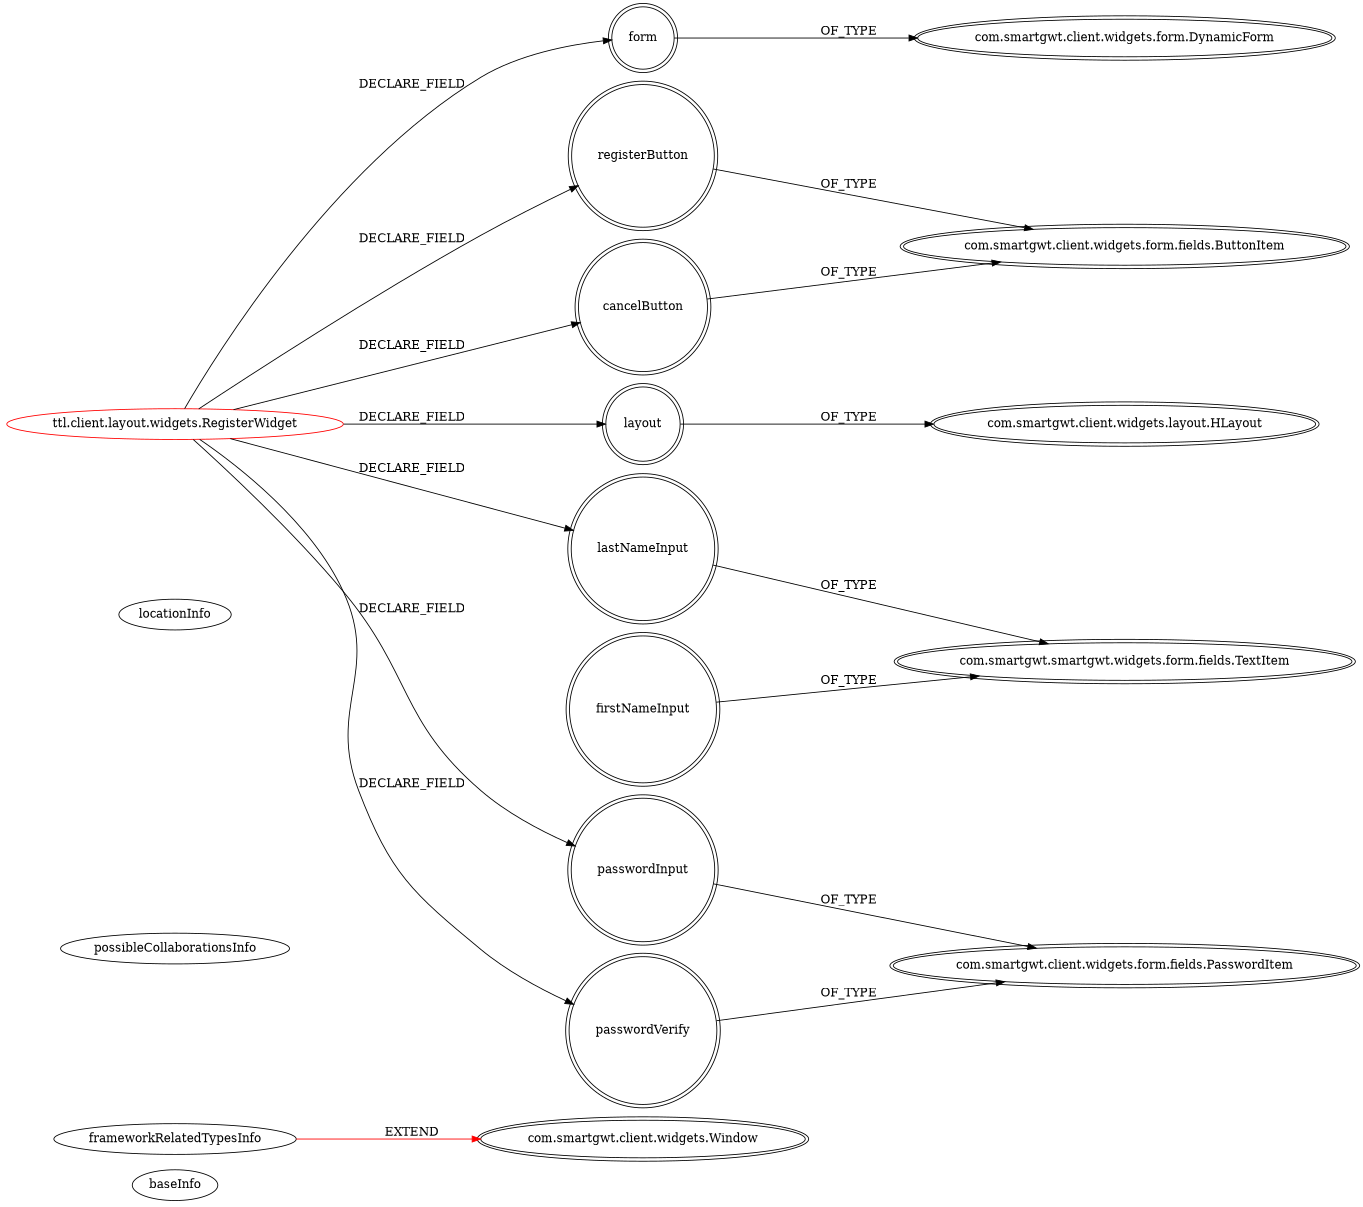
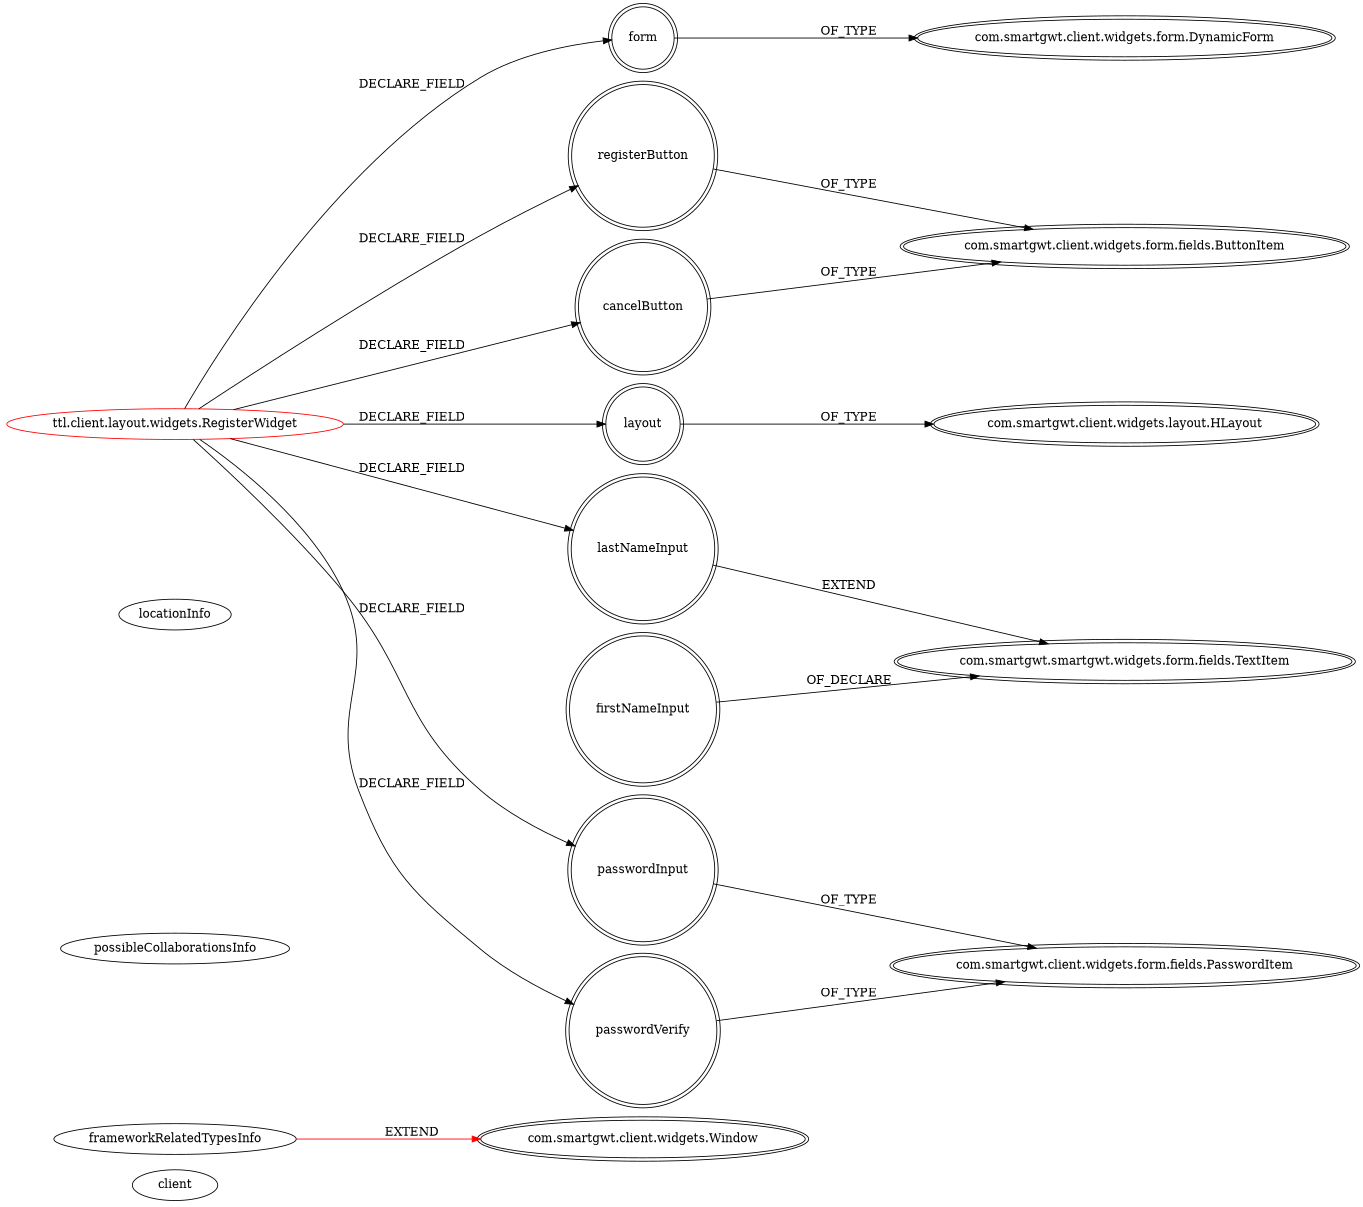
edge "lastNameInput" -> "com.smartgwt.smartgwt.widgets.form.fields.TextItem": label "OF_TYPE" -> "EXTEND"
edge "firstNameInput" -> "com.smartgwt.smartgwt.widgets.form.fields.TextItem": label "OF_TYPE" -> "OF_DECLARE"
node "baseInfo": label "baseInfo" -> "client"
